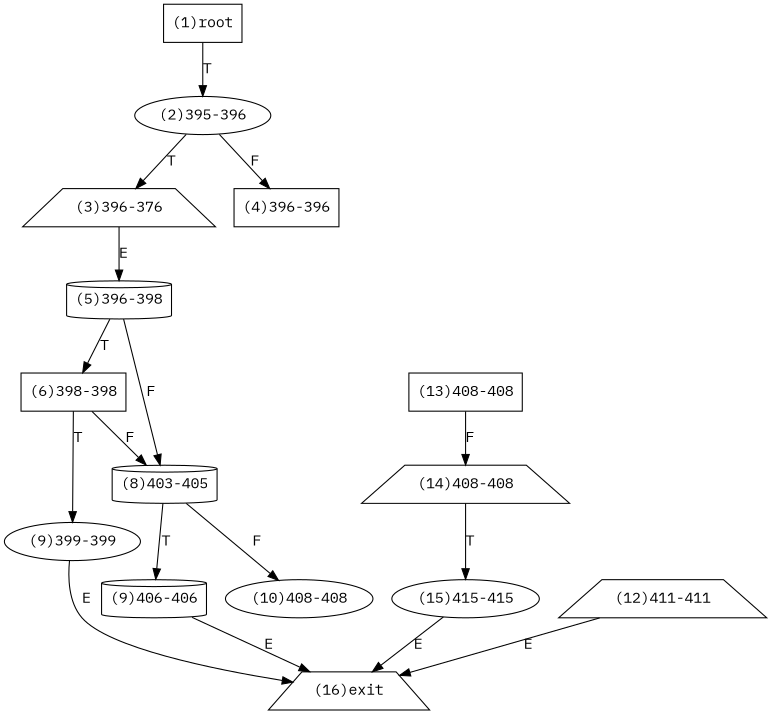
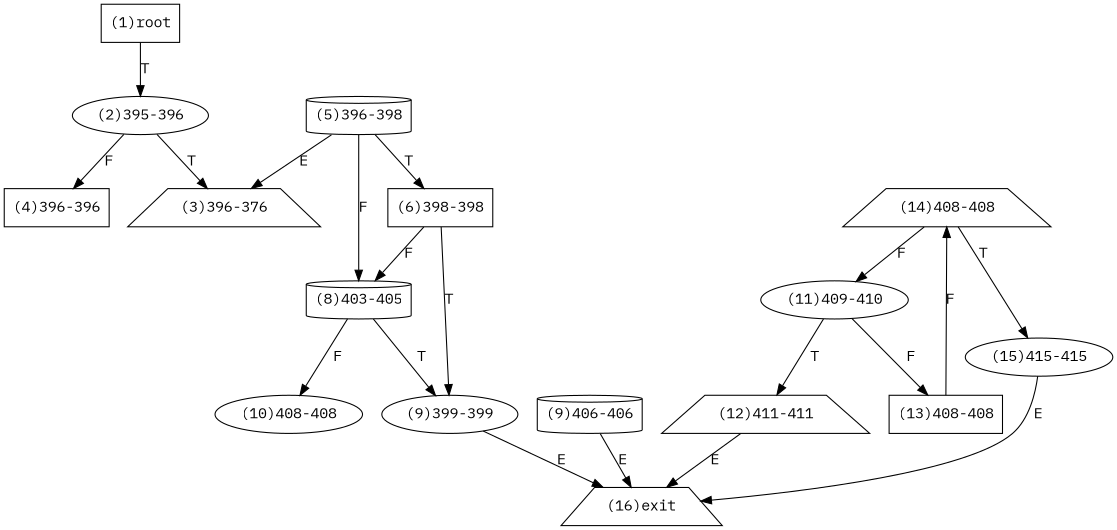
edge "(3)396-376" -> "(5)396-398": reversed
node "(11)409-410": added
edge "(8)403-405" -> "(9)406-406": now "(8)403-405" -> "(9)399-399"
